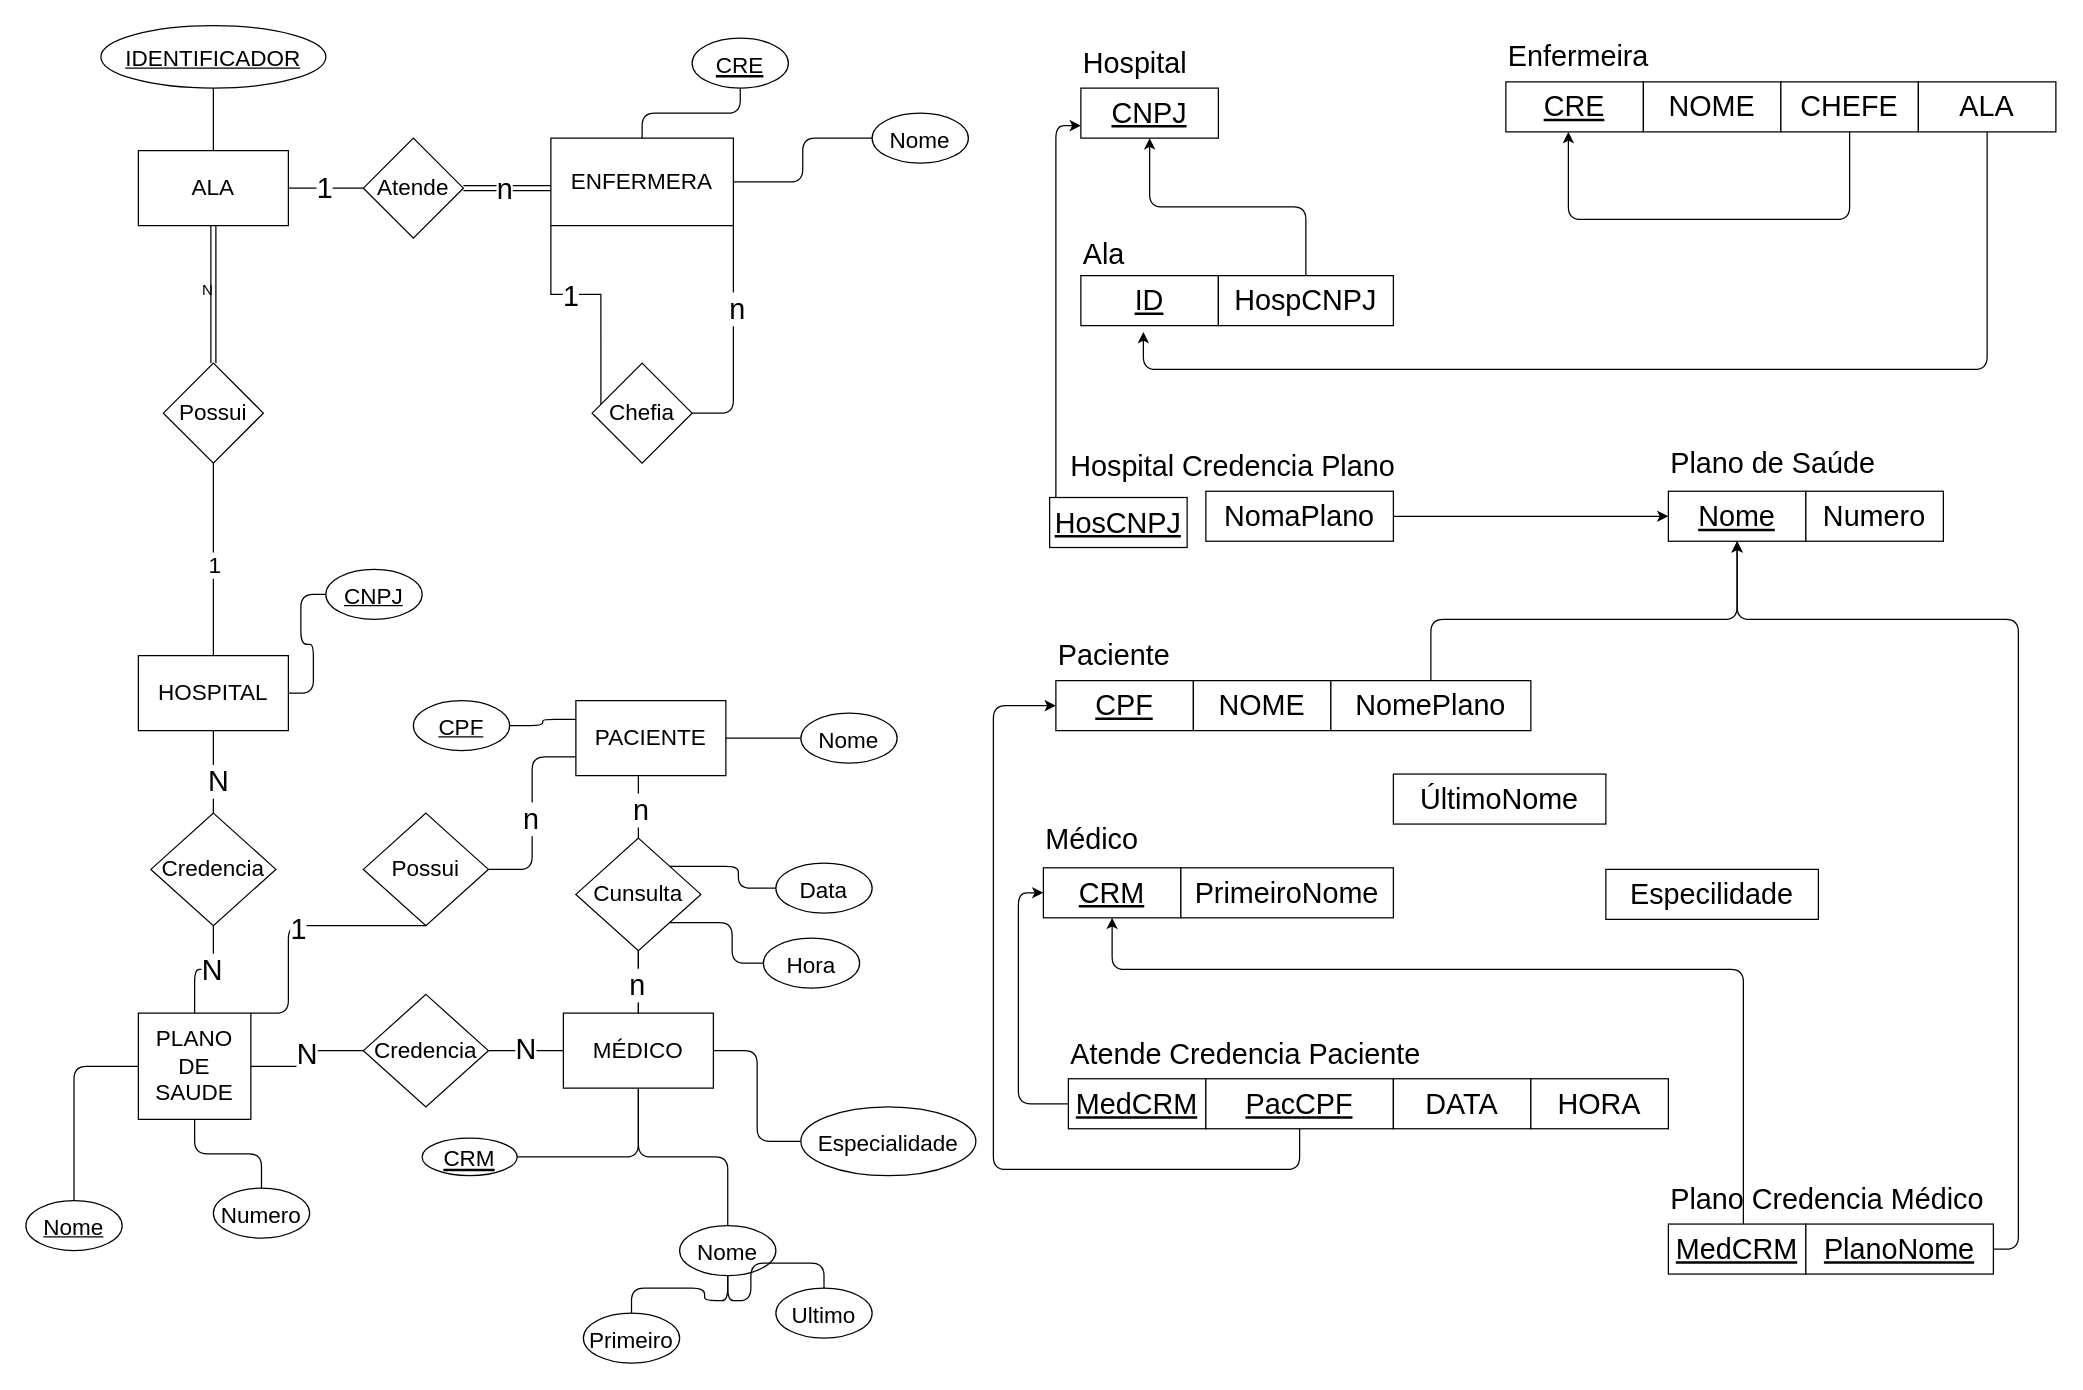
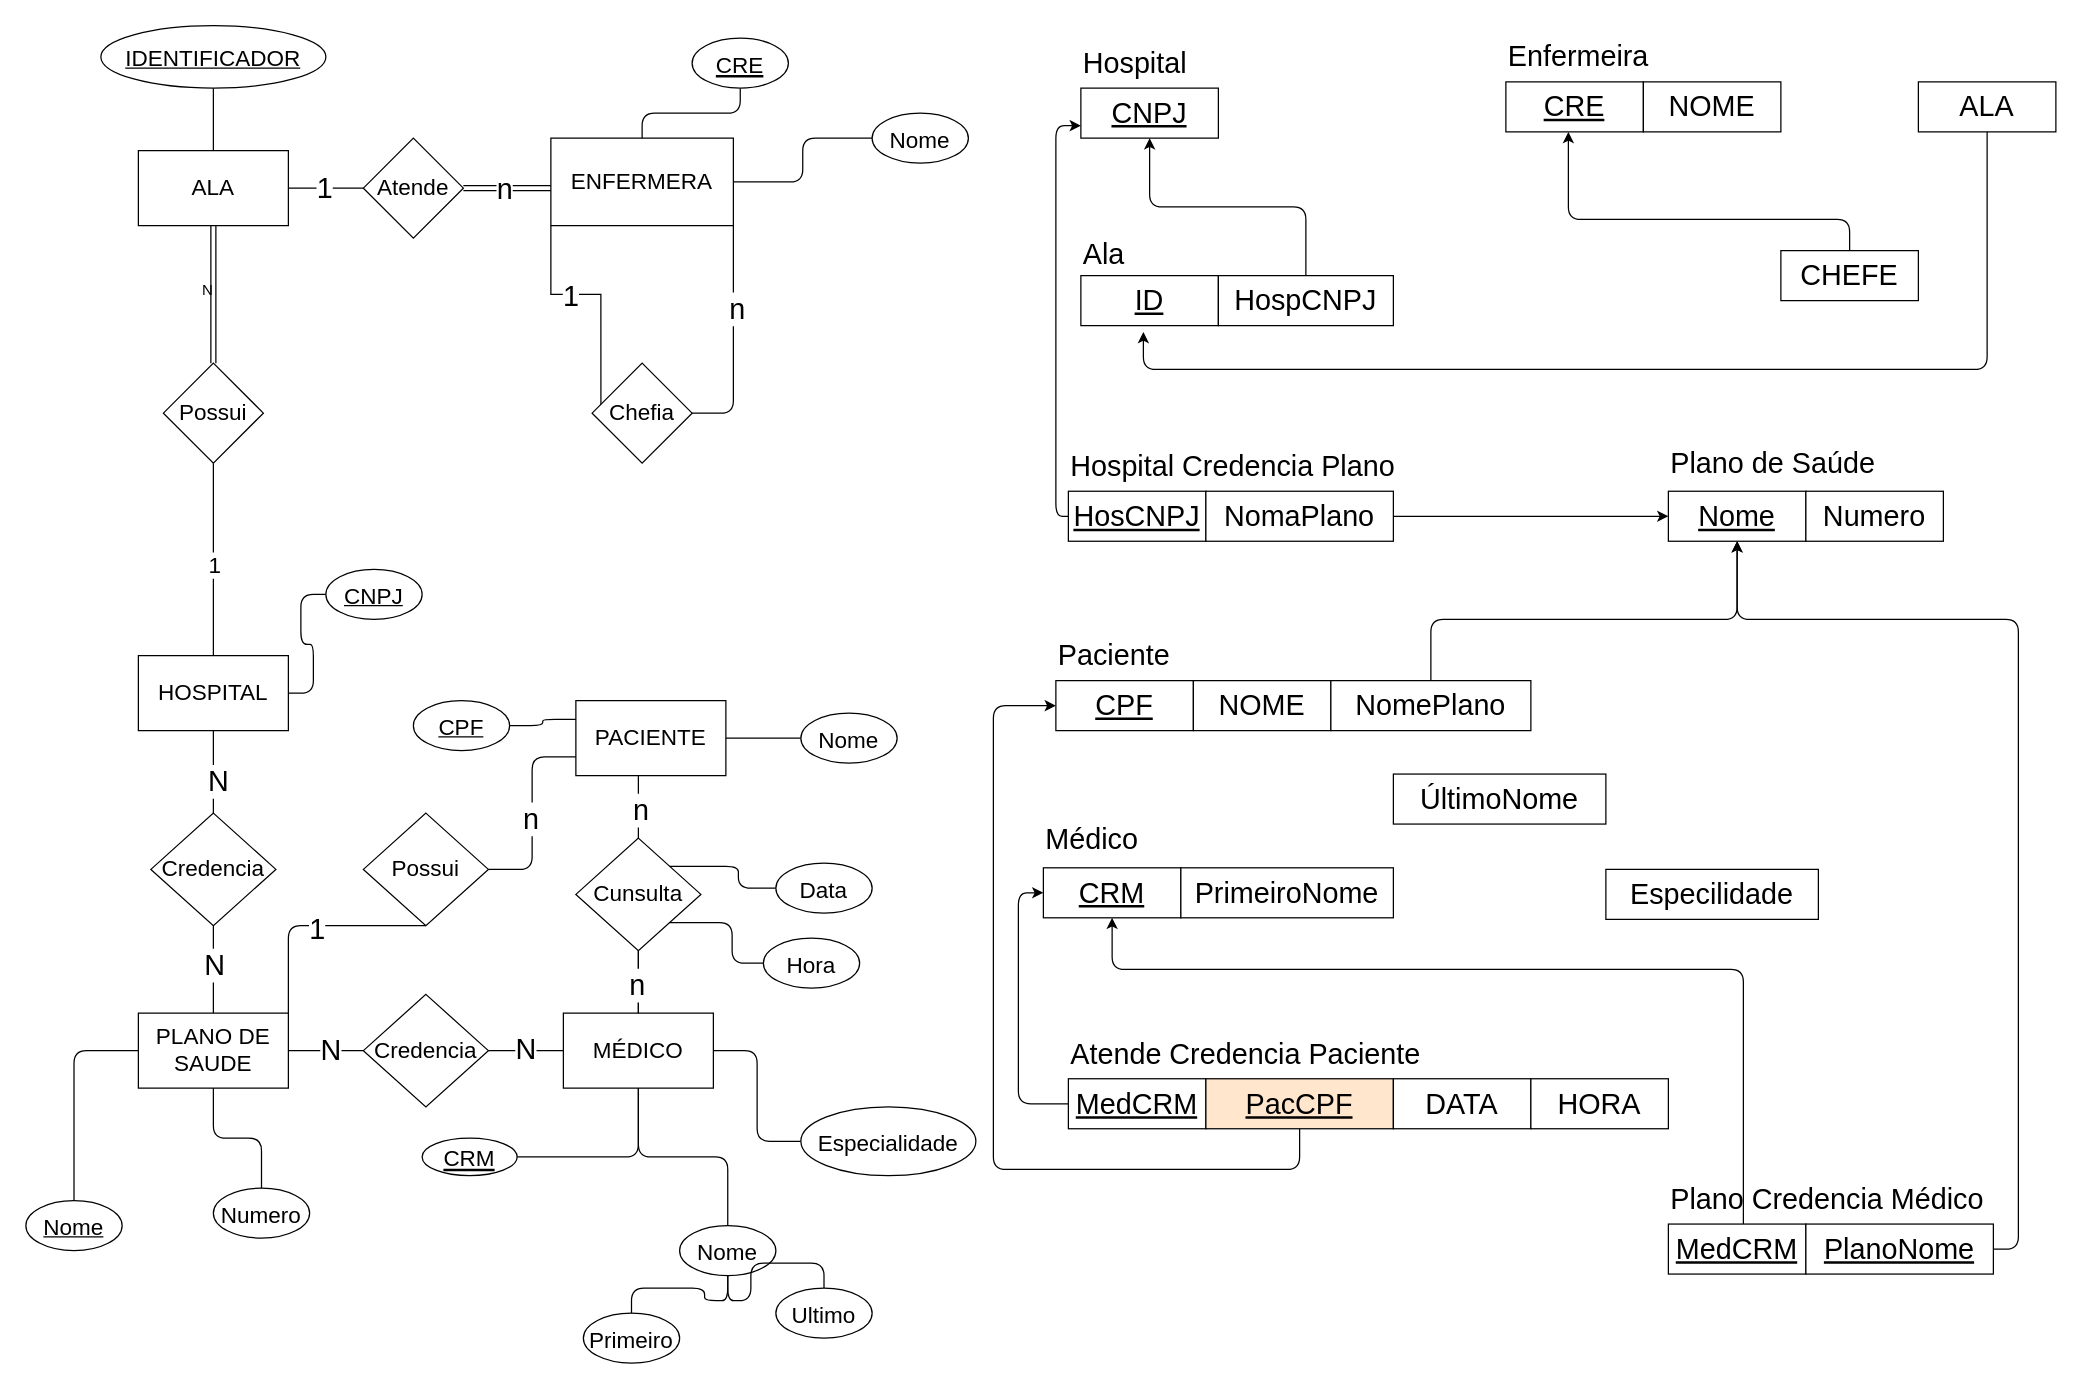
node "CHEFE": moved (1849, 107) -> (1849, 276)
node "HosCNPJ": moved (1118, 523) -> (1137, 516)
node "PLANO DE SAUDE": size 113x106 -> 150x75
node "PacCPF": fillcolor #ffffff -> #ffe6cc
